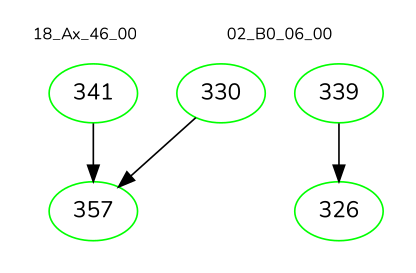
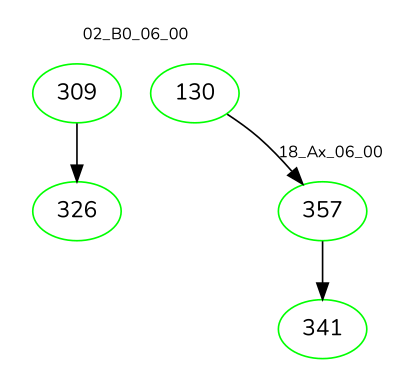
cluster "18_Ax_46_00": label "18_Ax_46_00" -> "18_Ax_06_00"
node "330": label "330" -> "130"
node "339": label "339" -> "309"
edge "341" -> "357": reversed
